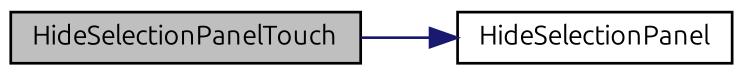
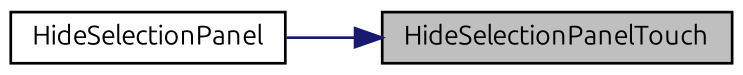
edge "HideSelectionPanelTouch" -> "HideSelectionPanel": reversed
